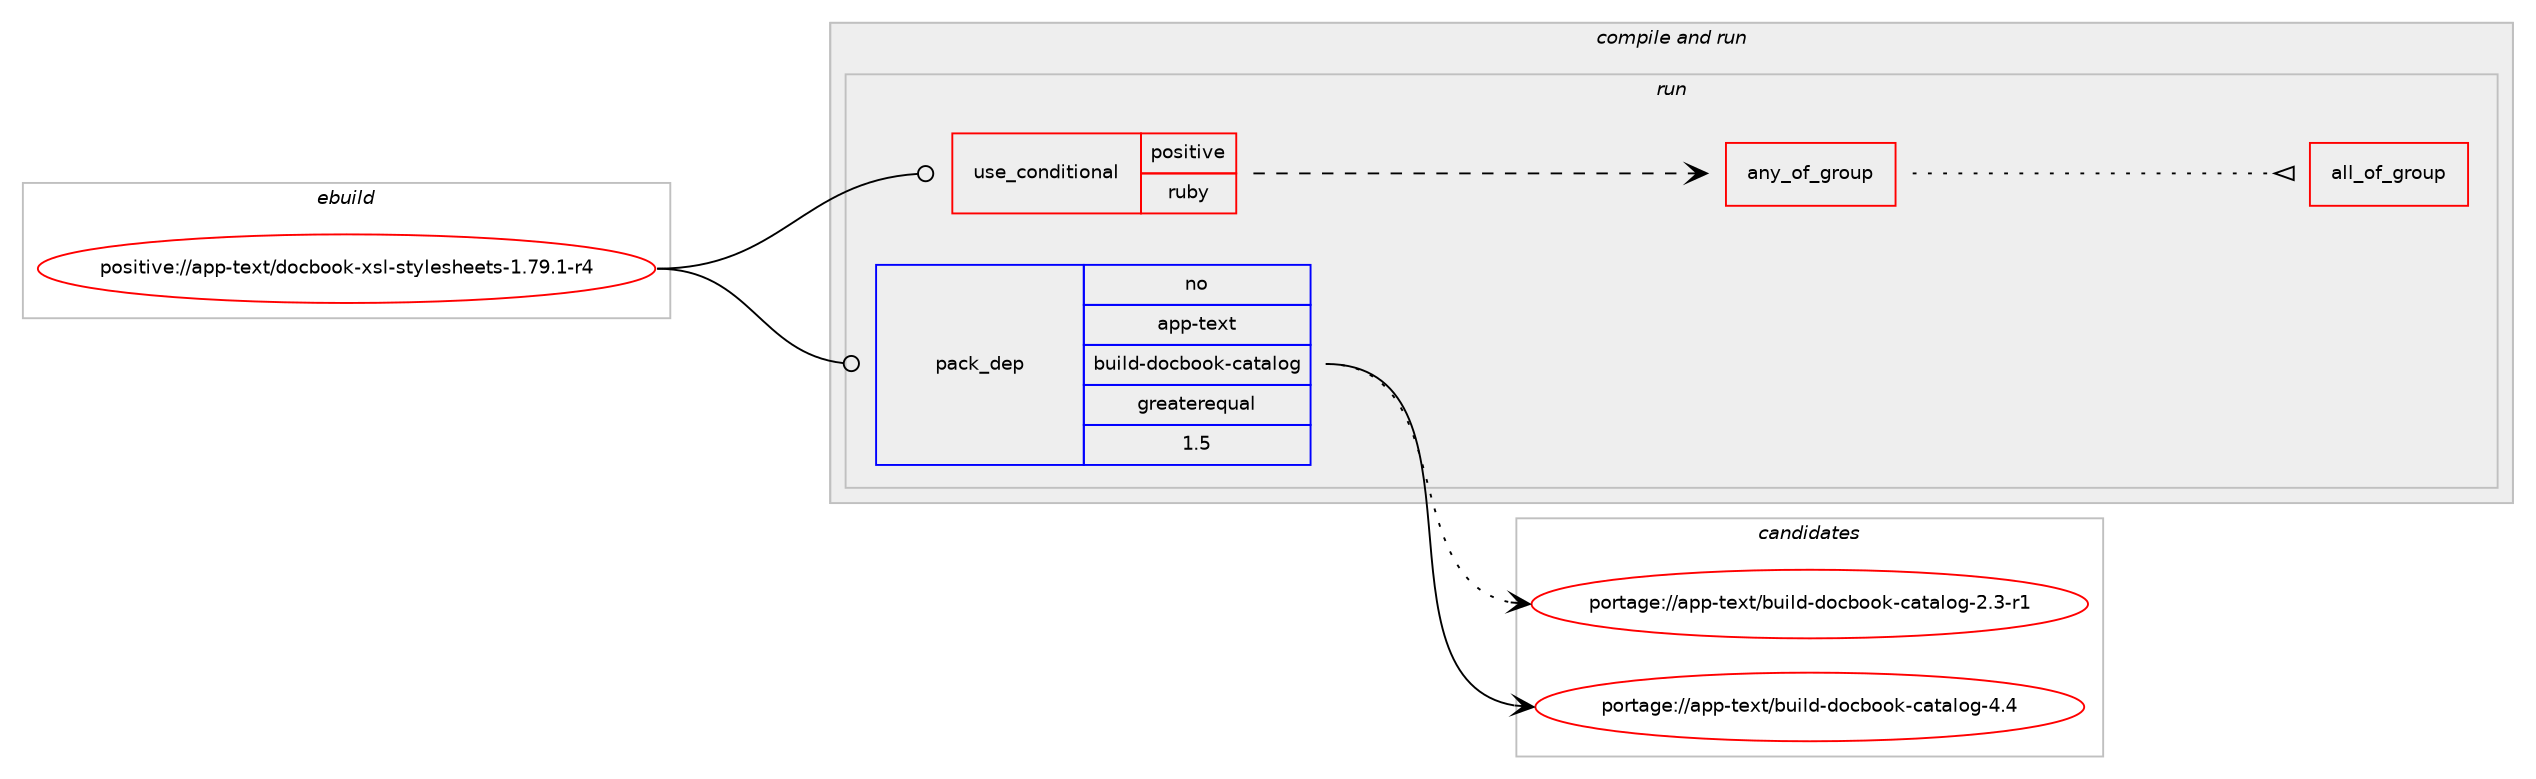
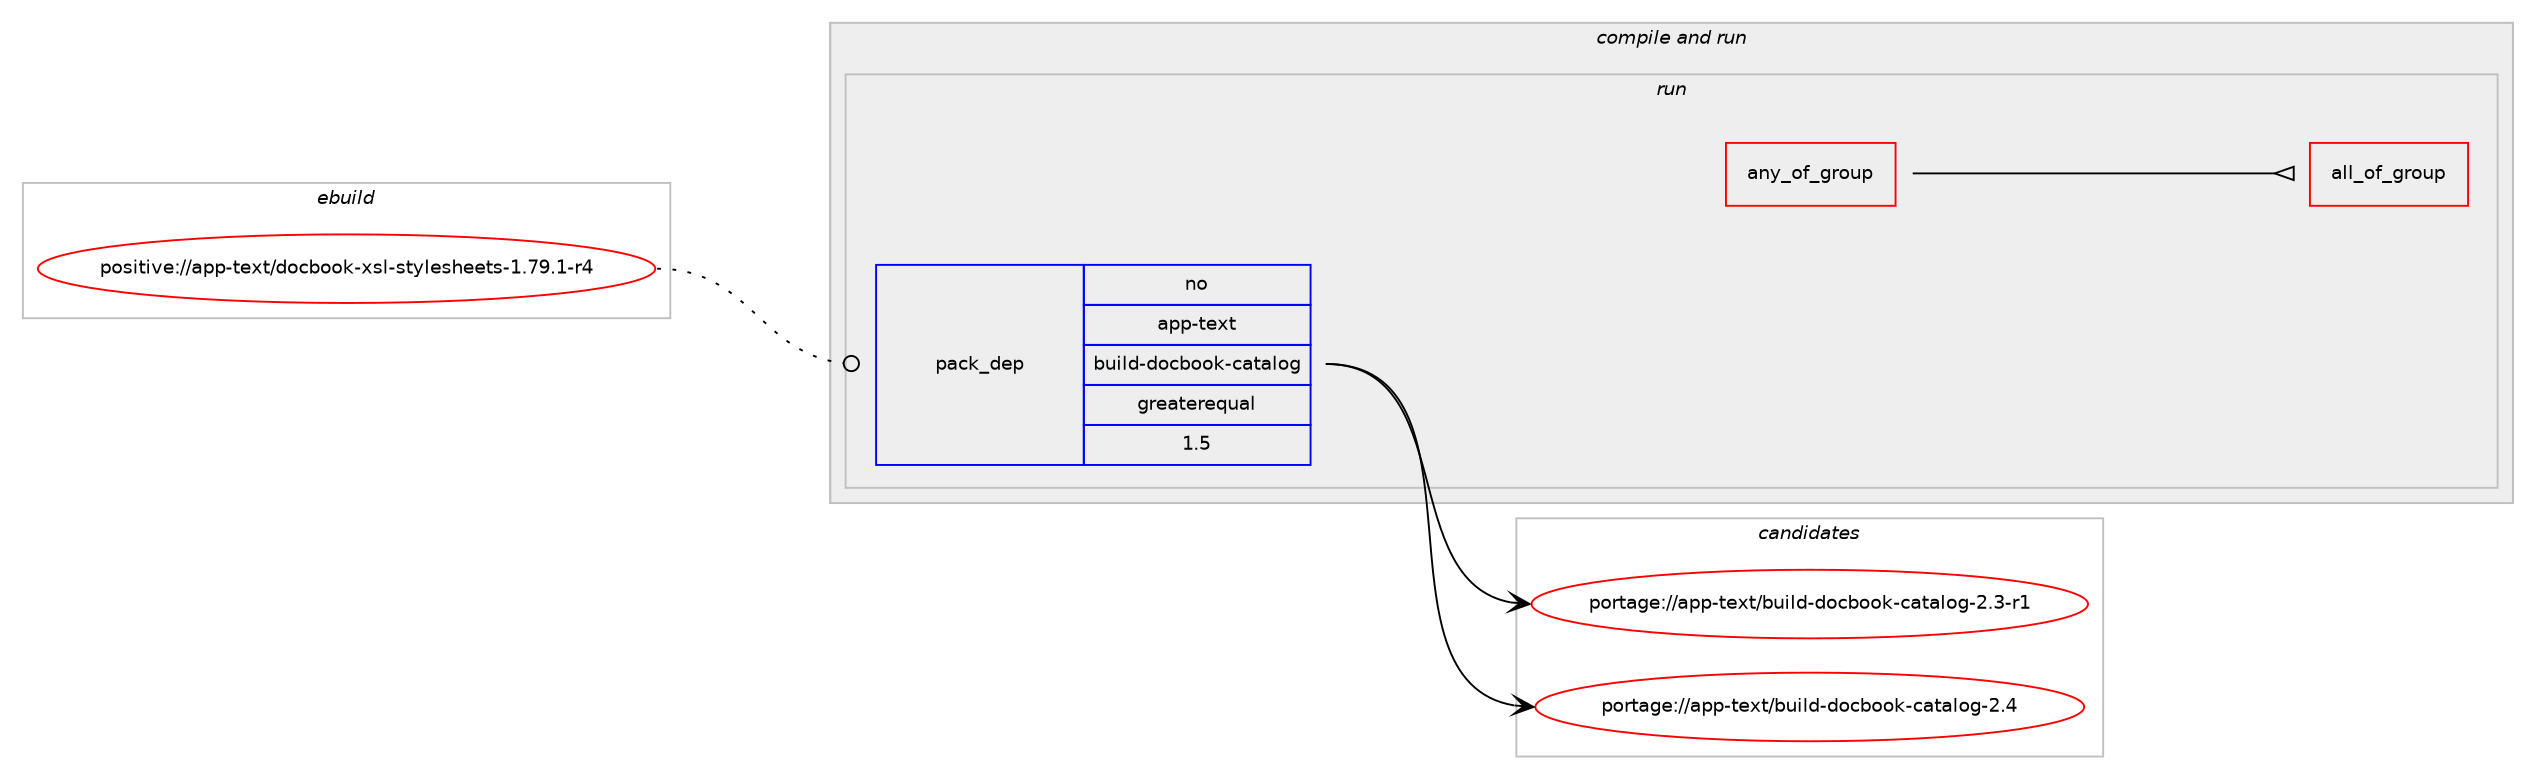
node "use_conditional": removed
edge "any_of_group" -> "all_of_group": style dotted -> solid
edge "positive://app-text/docbook-xsl-stylesheets-1.79.1-r4" -> "pack_dep": style solid -> dotted
edge "pack_dep" -> "portage://app-text/build-docbook-catalog-2.3-r1": style dotted -> solid
node "portage://app-text/build-docbook-catalog-4.4": label "portage://app-text/build-docbook-catalog-4.4" -> "portage://app-text/build-docbook-catalog-2.4"
